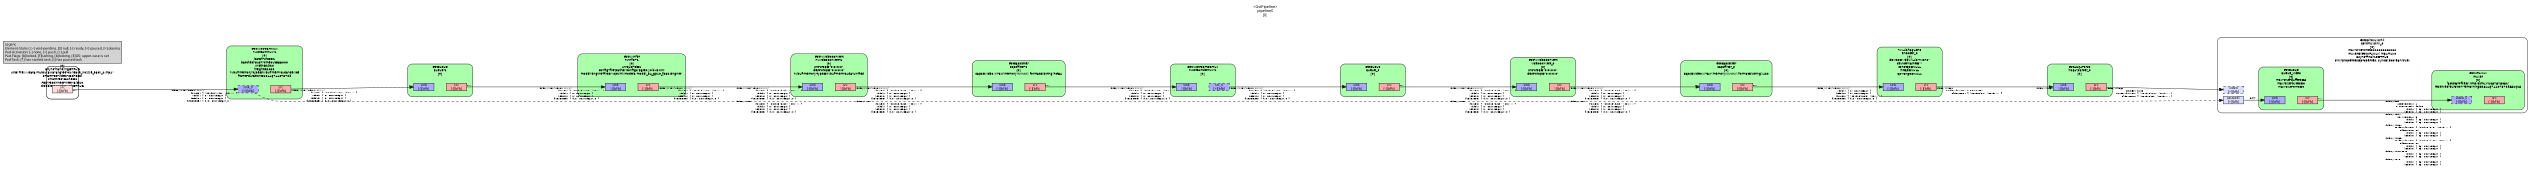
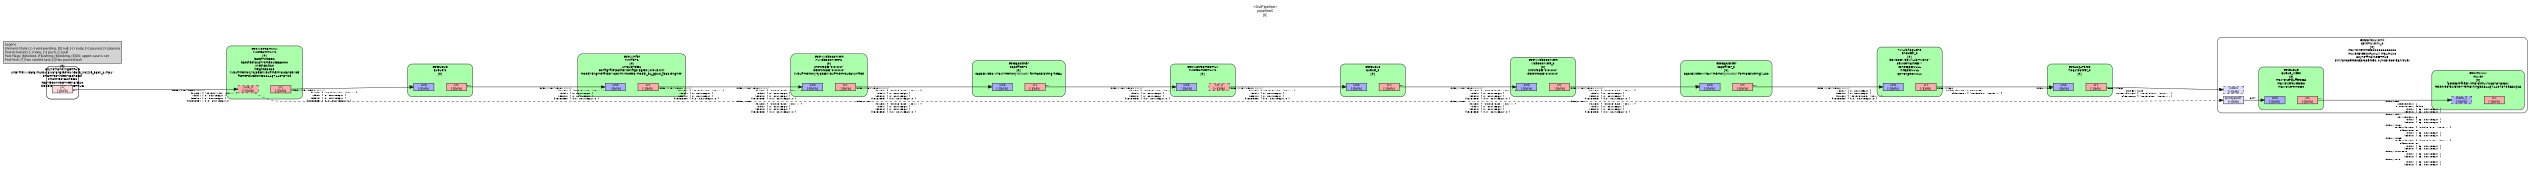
node "src_0 [>][bfb]": fillcolor #aaaaff -> #ffaaaa
node "sink_0 [>][bfb]": fillcolor #aaaaff -> #ffaaaa
node "paused1 [>][bfb]": label "paused1 [>][bfb]" -> "proxypad1 [>][bfb]"
